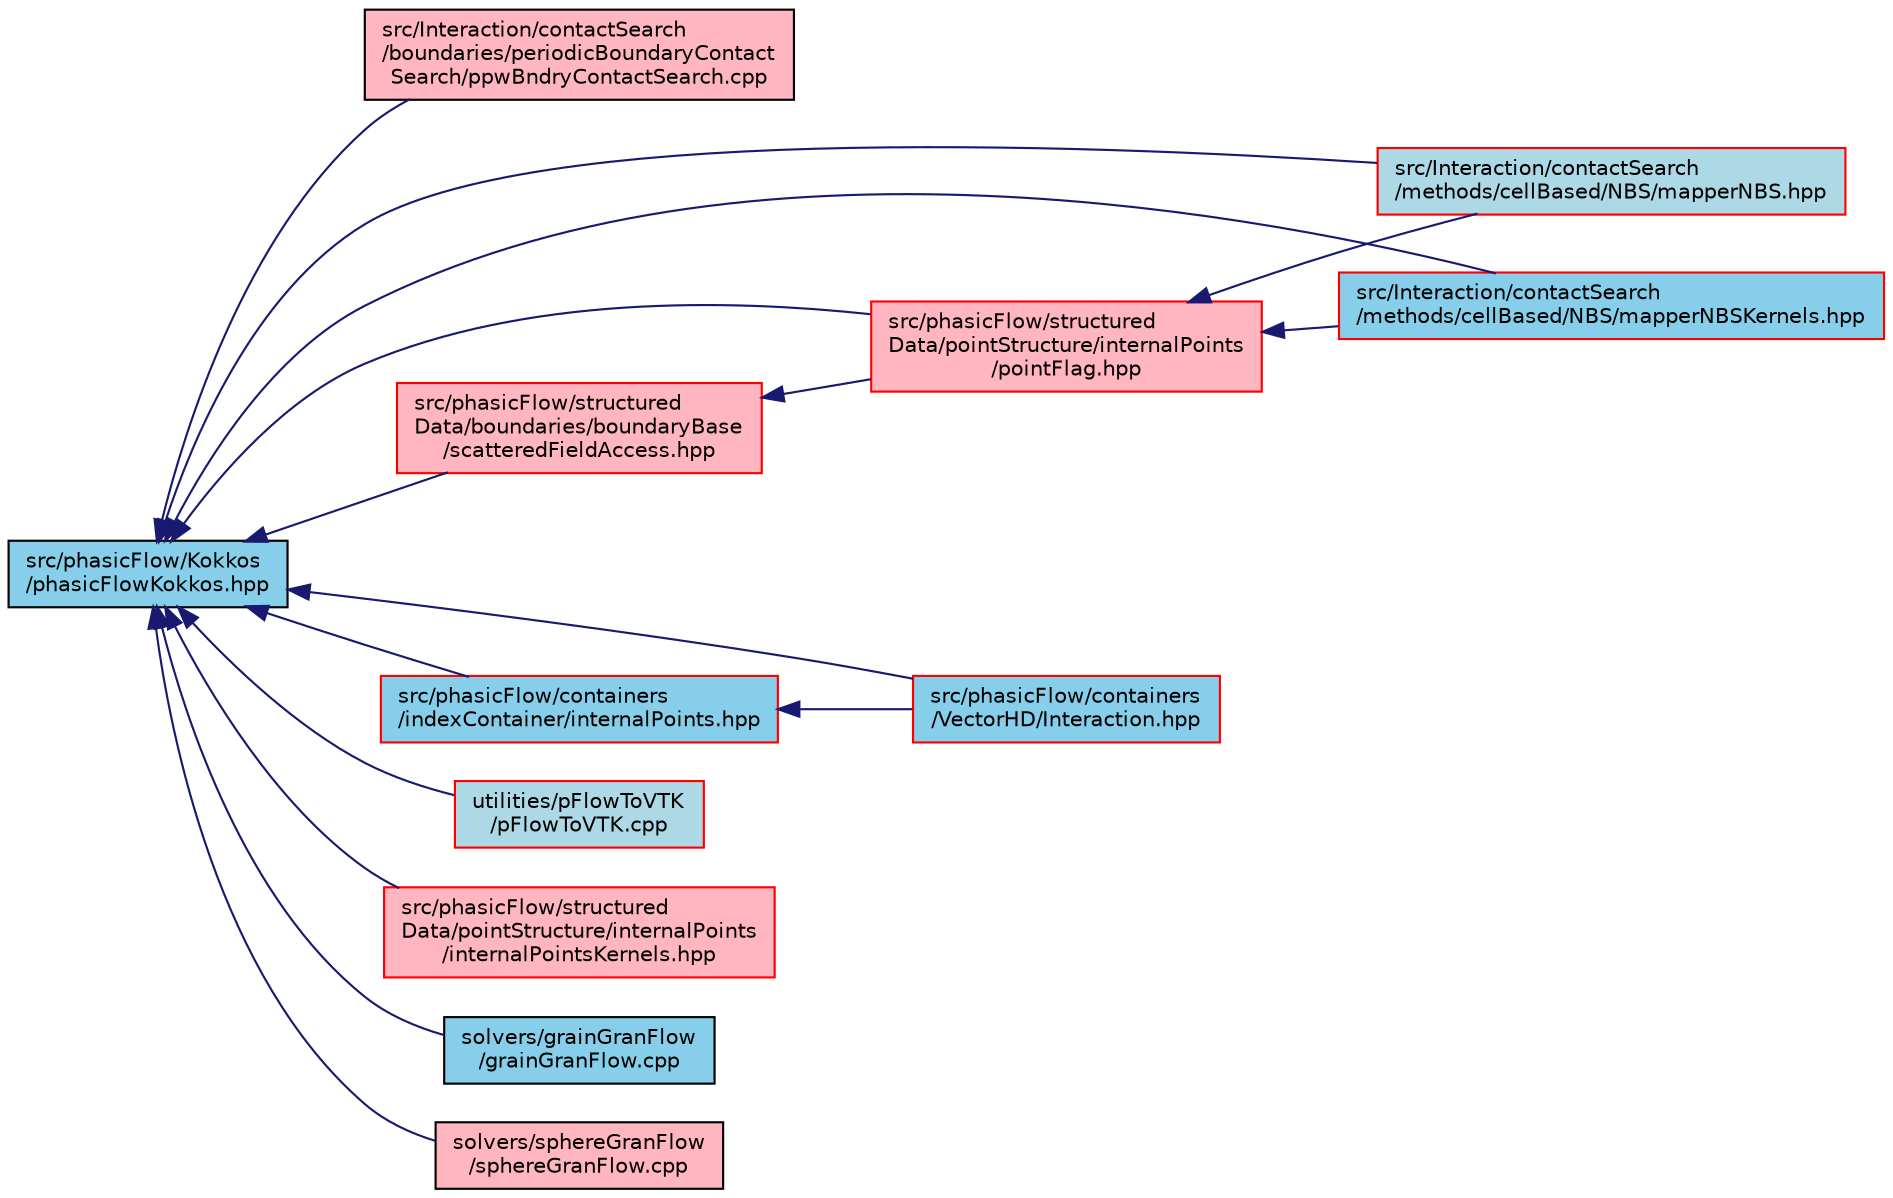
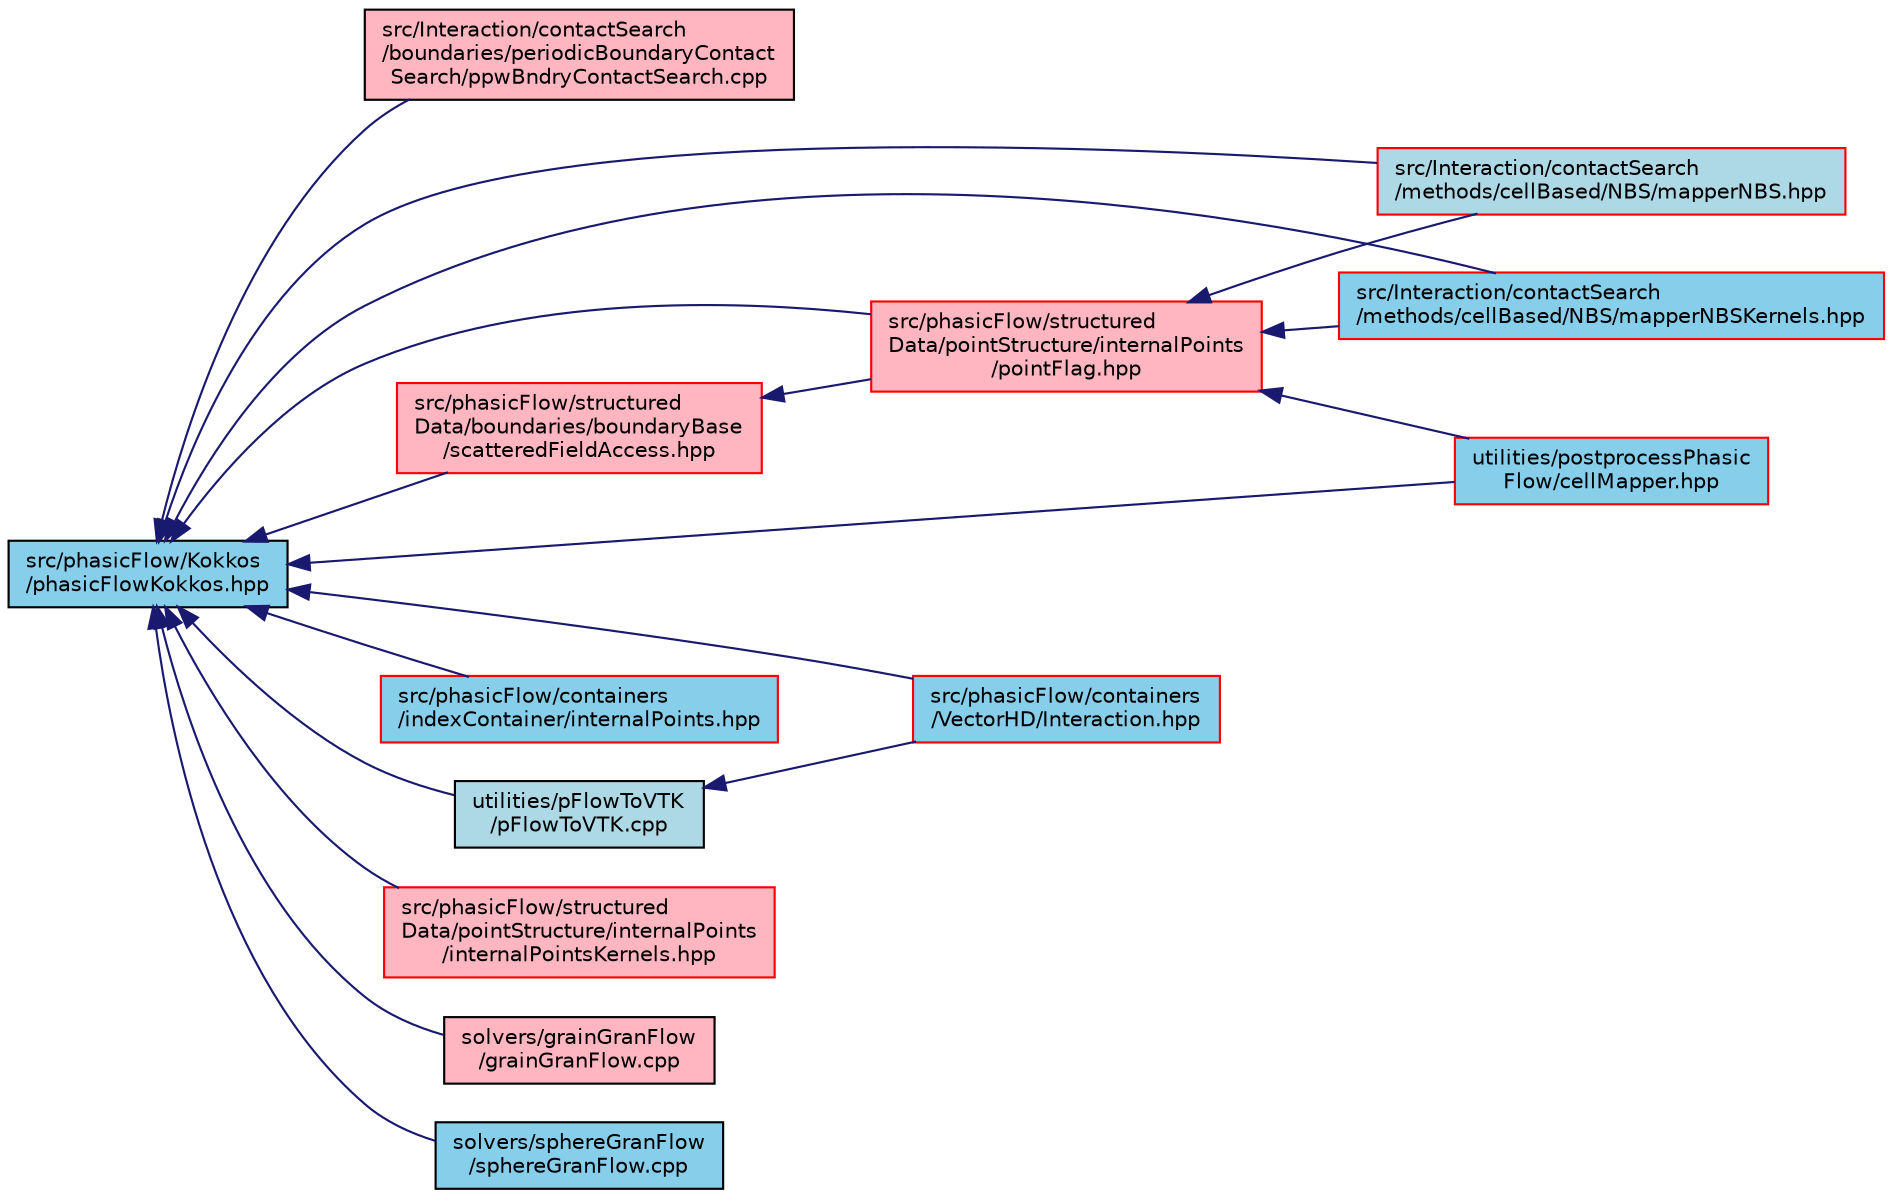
node "utilities/postprocessPhasic Flow/cellMapper.hpp": added
edge "src/phasicFlow/containers /VectorHD/Interaction.hpp" -> "src/phasicFlow/containers /indexContainer/internalPoints.hpp": now "src/phasicFlow/containers /VectorHD/Interaction.hpp" -> "utilities/pFlowToVTK /pFlowToVTK.cpp"
node "utilities/pFlowToVTK /pFlowToVTK.cpp": color red -> black
node "solvers/grainGranFlow /grainGranFlow.cpp": fillcolor skyblue -> lightpink
node "solvers/sphereGranFlow /sphereGranFlow.cpp": fillcolor lightpink -> skyblue
